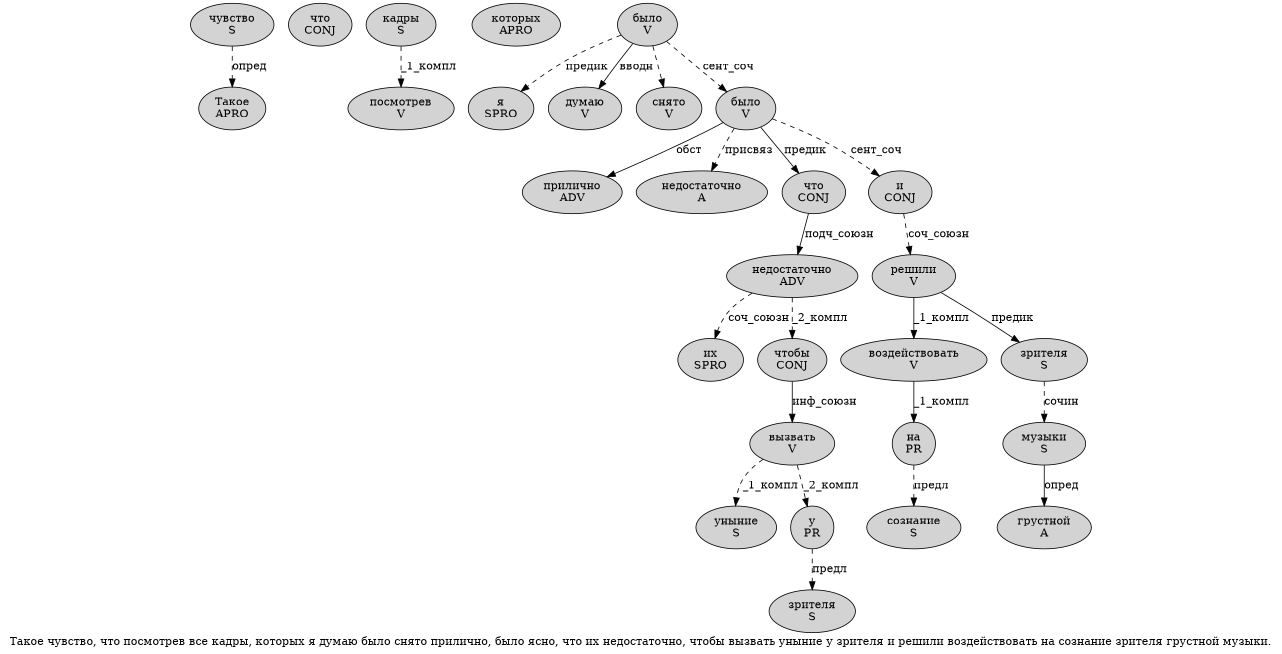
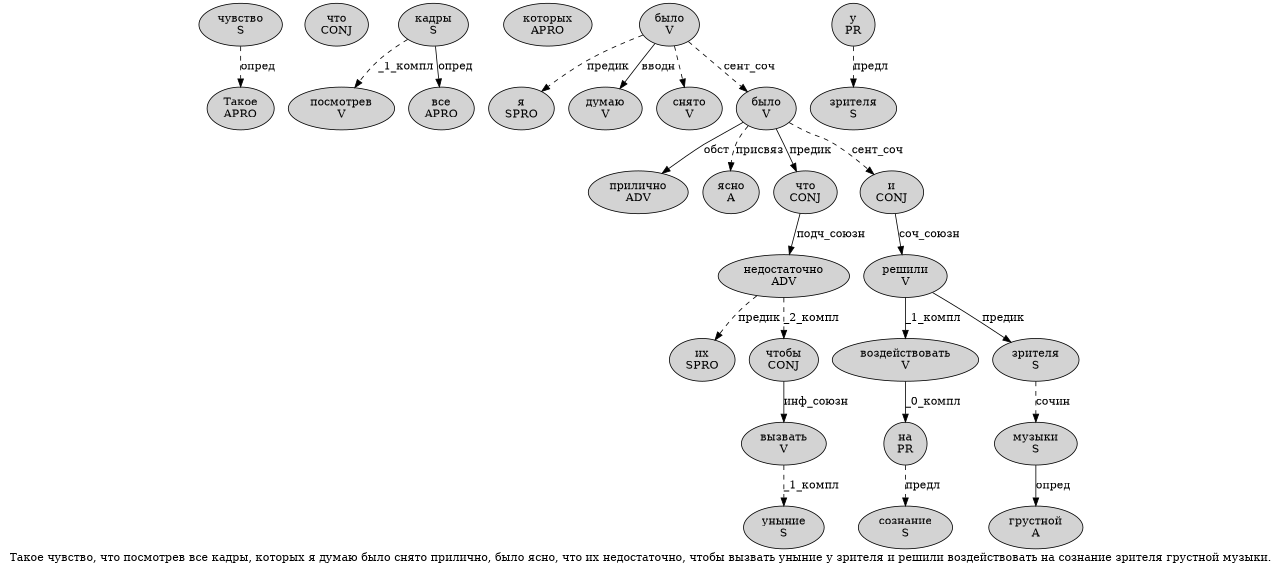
node "все APRO": added
node "недостаточно A": label "недостаточно A" -> "ясно A"
edge "и CONJ" -> "решили V": style dashed -> solid
edge "недостаточно ADV" -> "их SPRO": label "соч_союзн" -> "предик"
edge "воздействовать V" -> "на PR": label "_1_компл" -> "_0_компл"
edge "вызвать V" -> "у PR": removed, label "_2_компл"
